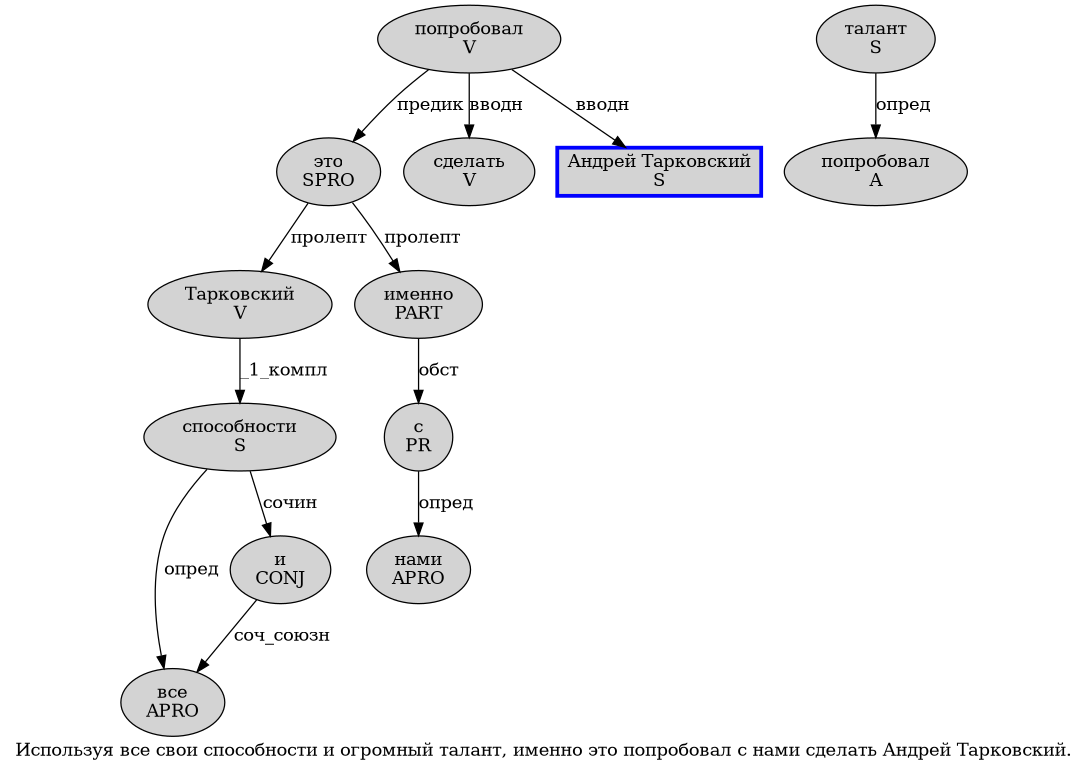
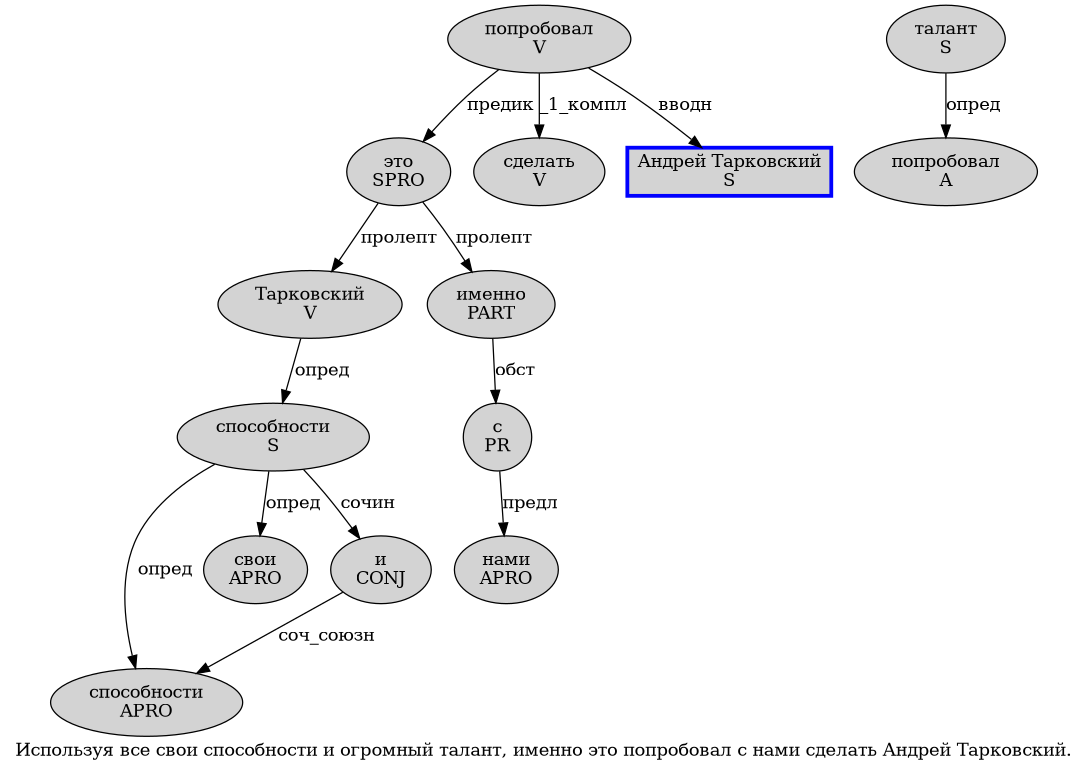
edge "попробовал V" -> "сделать V": label "вводн" -> "_1_компл"
edge "Тарковский V" -> "способности S": label "_1_компл" -> "опред"
edge "с PR" -> "нами APRO": label "опред" -> "предл"
node "свои APRO": added
node "все APRO": label "все APRO" -> "способности APRO"
